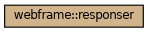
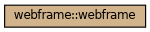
node "webframe::responser": label "webframe::responser" -> "webframe::webframe"
